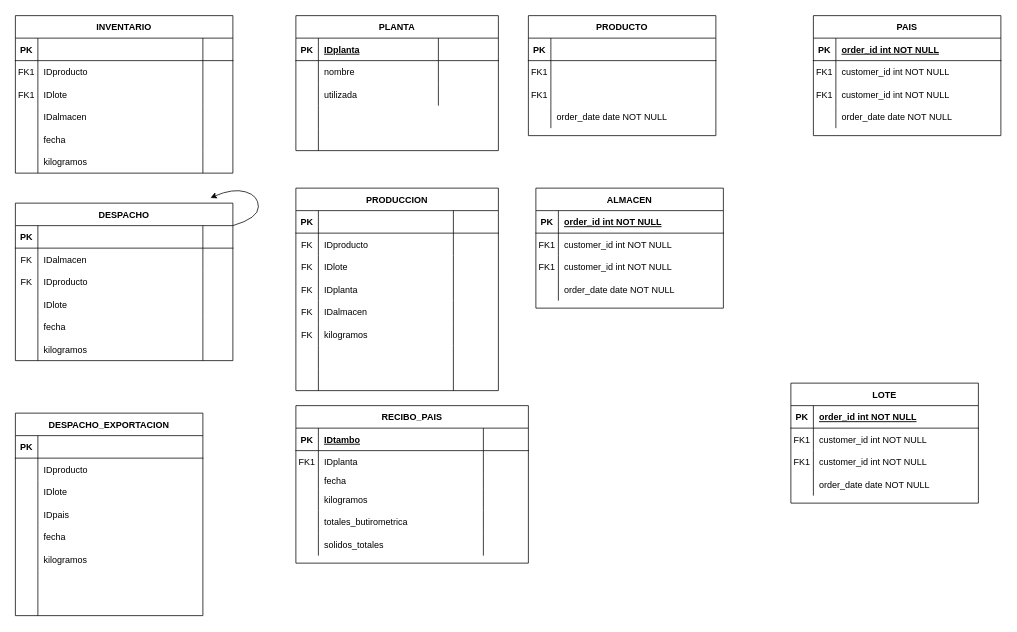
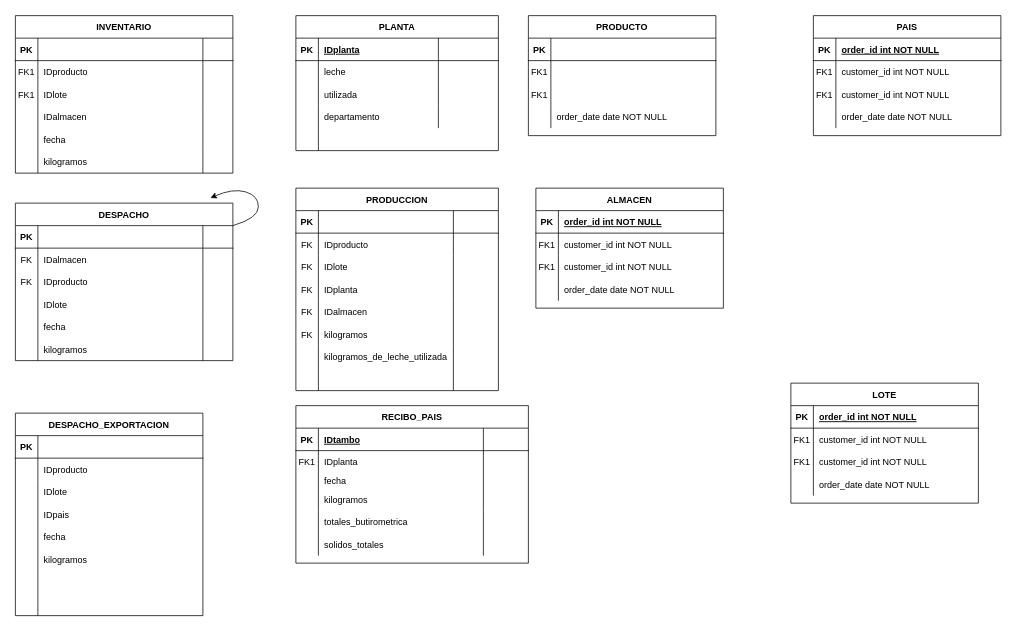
node "nombre": label "nombre" -> "leche"
node "departamento": added
node "kilogramos_de_leche_utilizada": added
